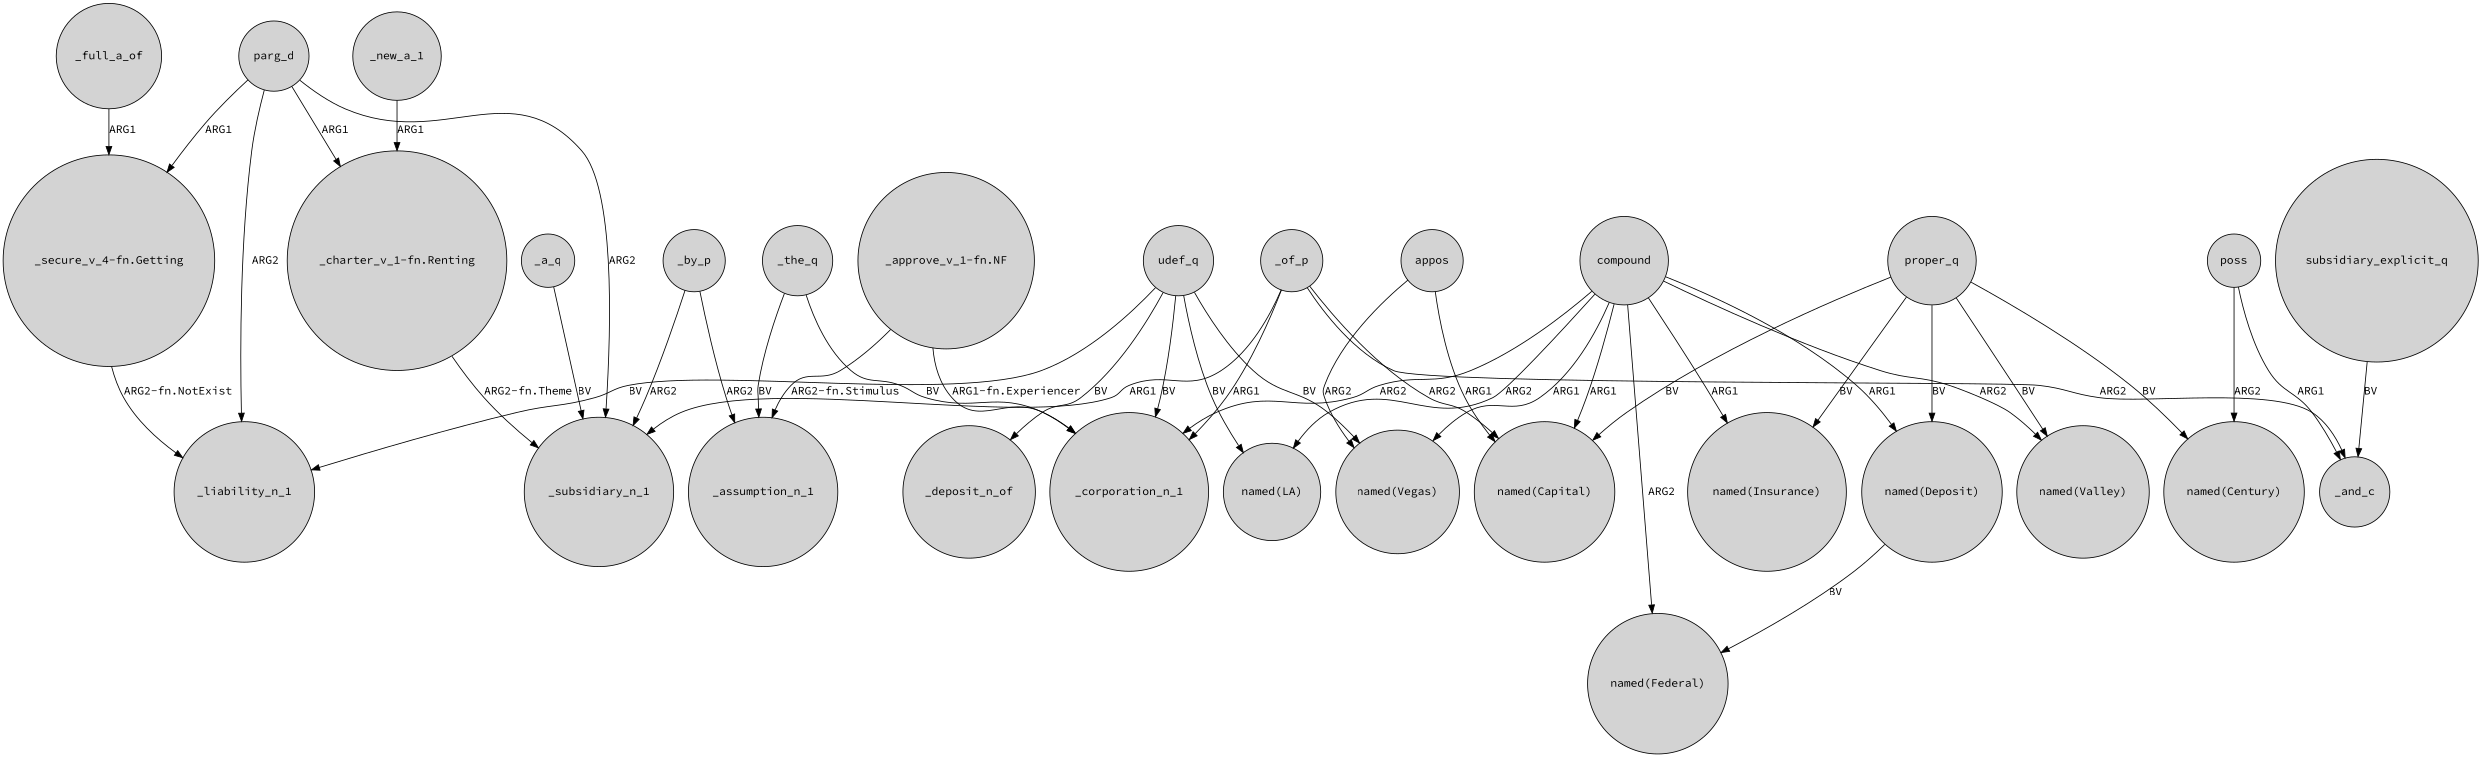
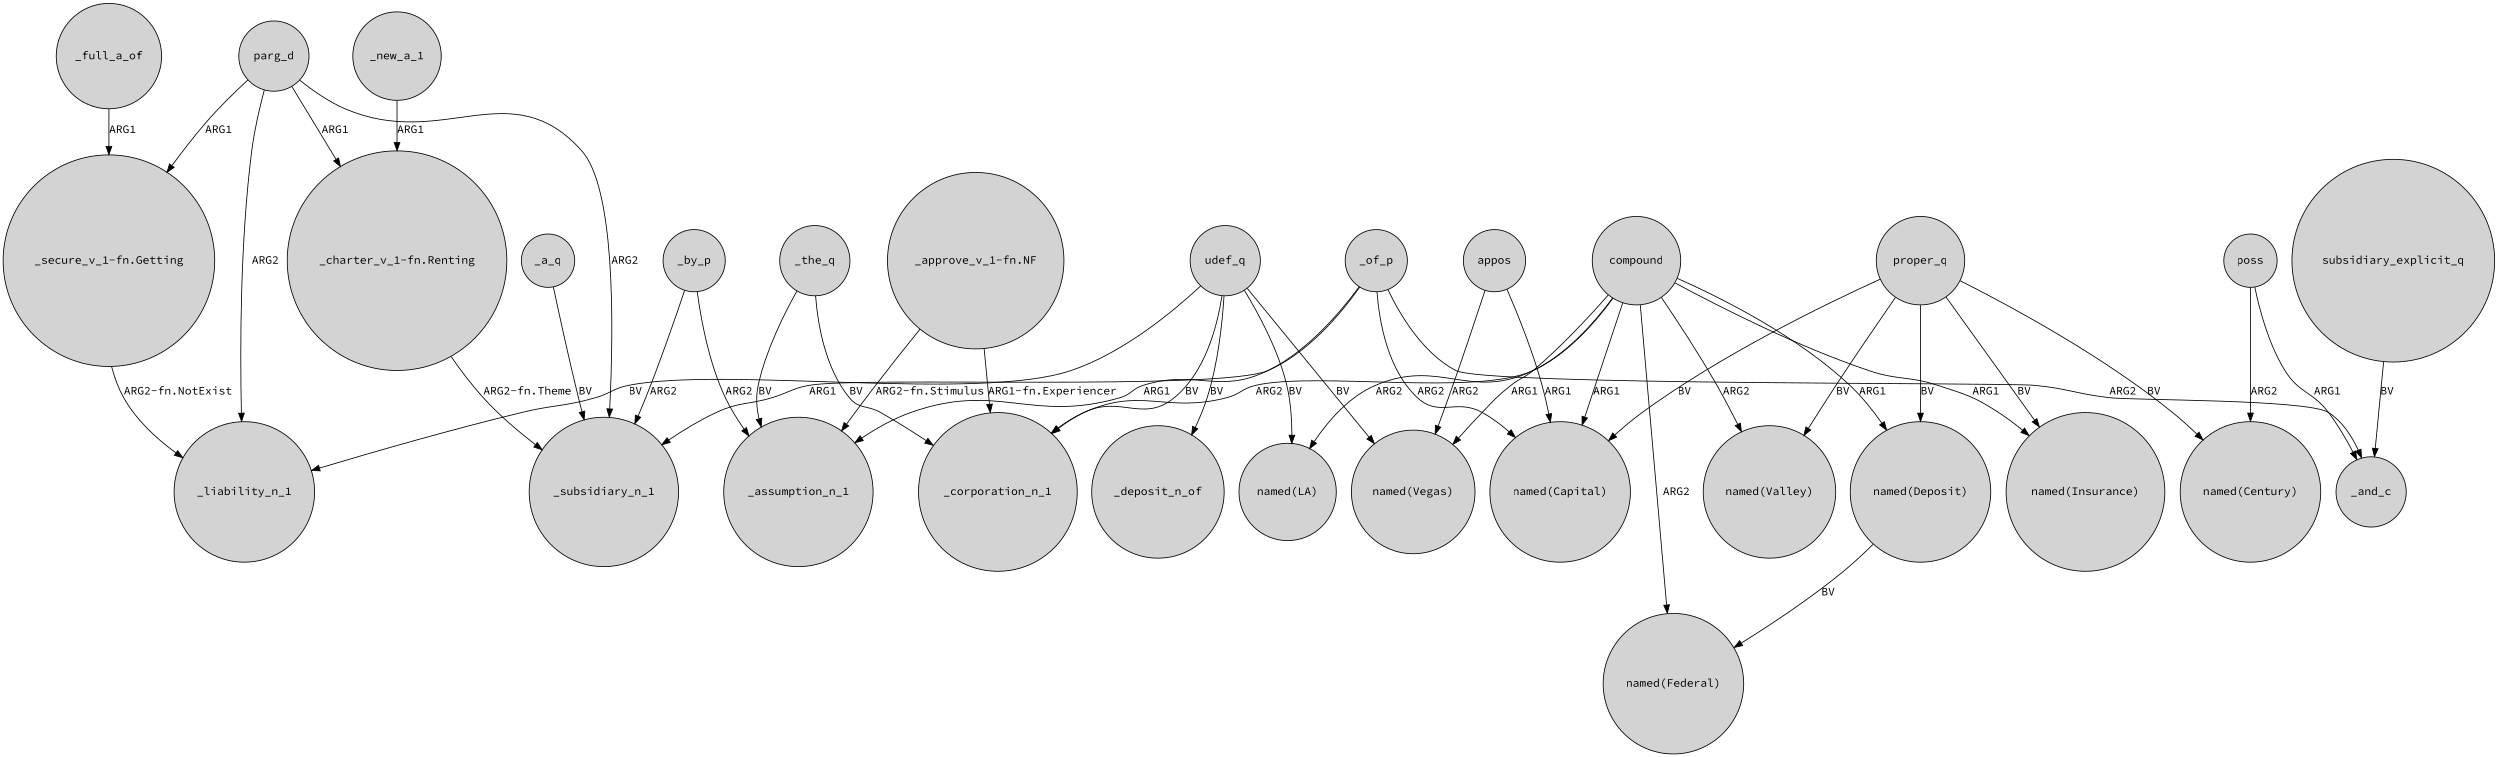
node "_secure_v_4-fn.Getting": label "_secure_v_4-fn.Getting" -> "_secure_v_1-fn.Getting"
edge "_of_p" -> "_corporation_n_1": now "_of_p" -> "_assumption_n_1"
